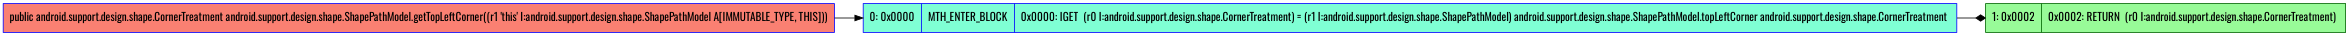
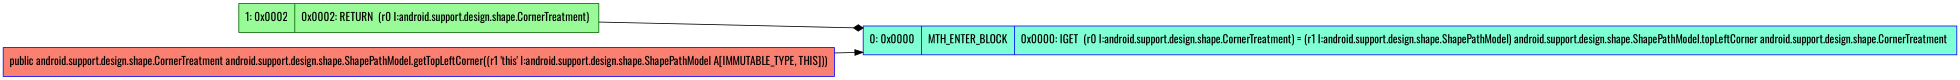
edge "0: 0x0000" -> "1: 0x0002": reversed
